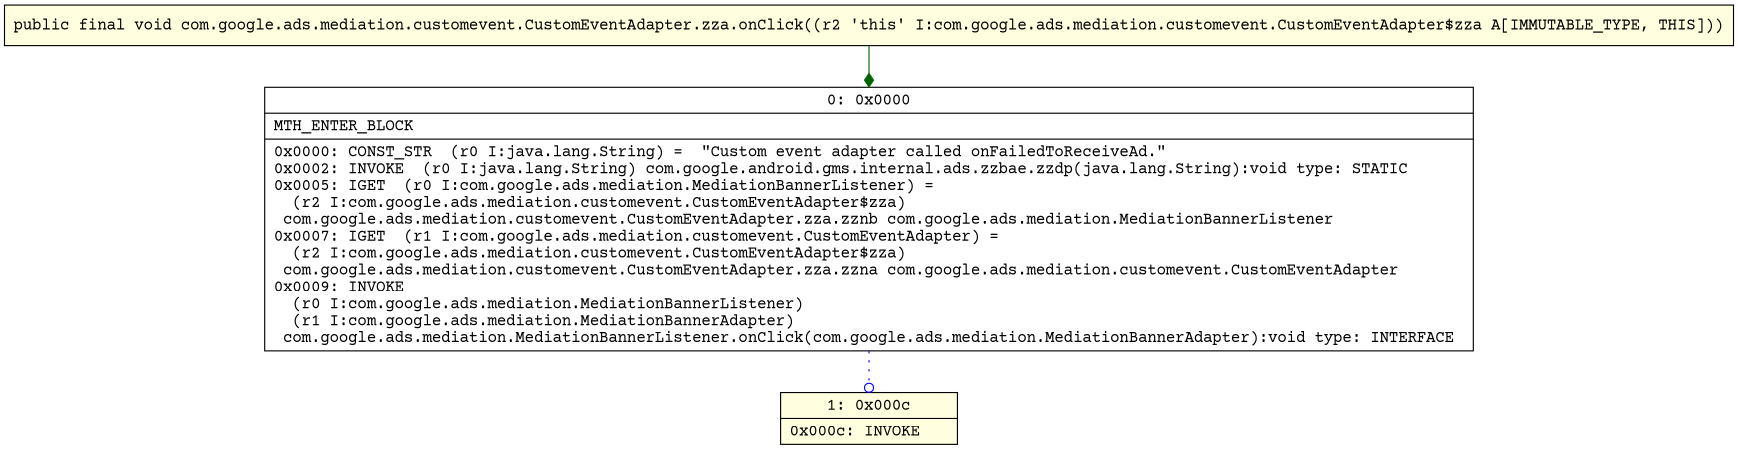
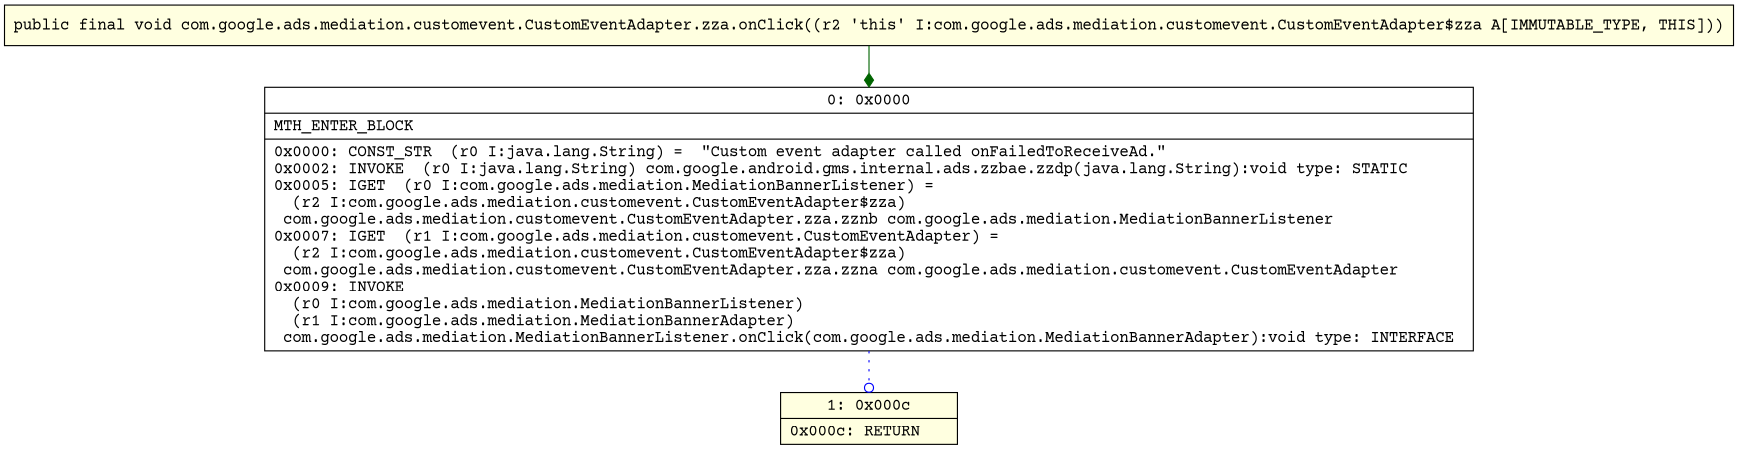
node "1: 0x000c": text "0x000c: INVOKE" -> "0x000c: RETURN"
